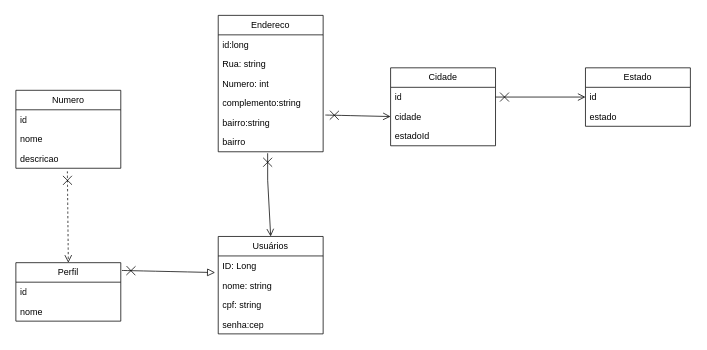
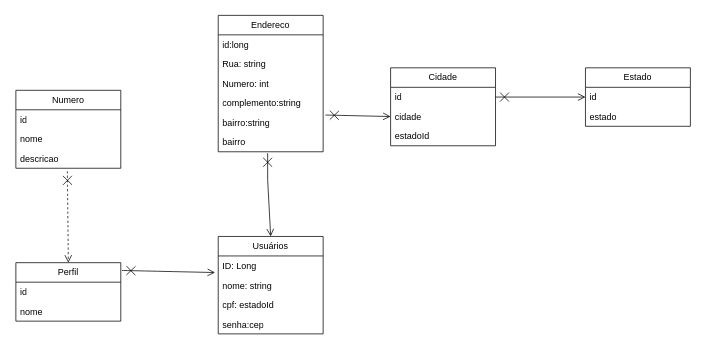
edge "nome: string" -- "Perfil": arrowhead block -> open
node "cpf: string": label "cpf: string" -> "cpf: estadoId"
